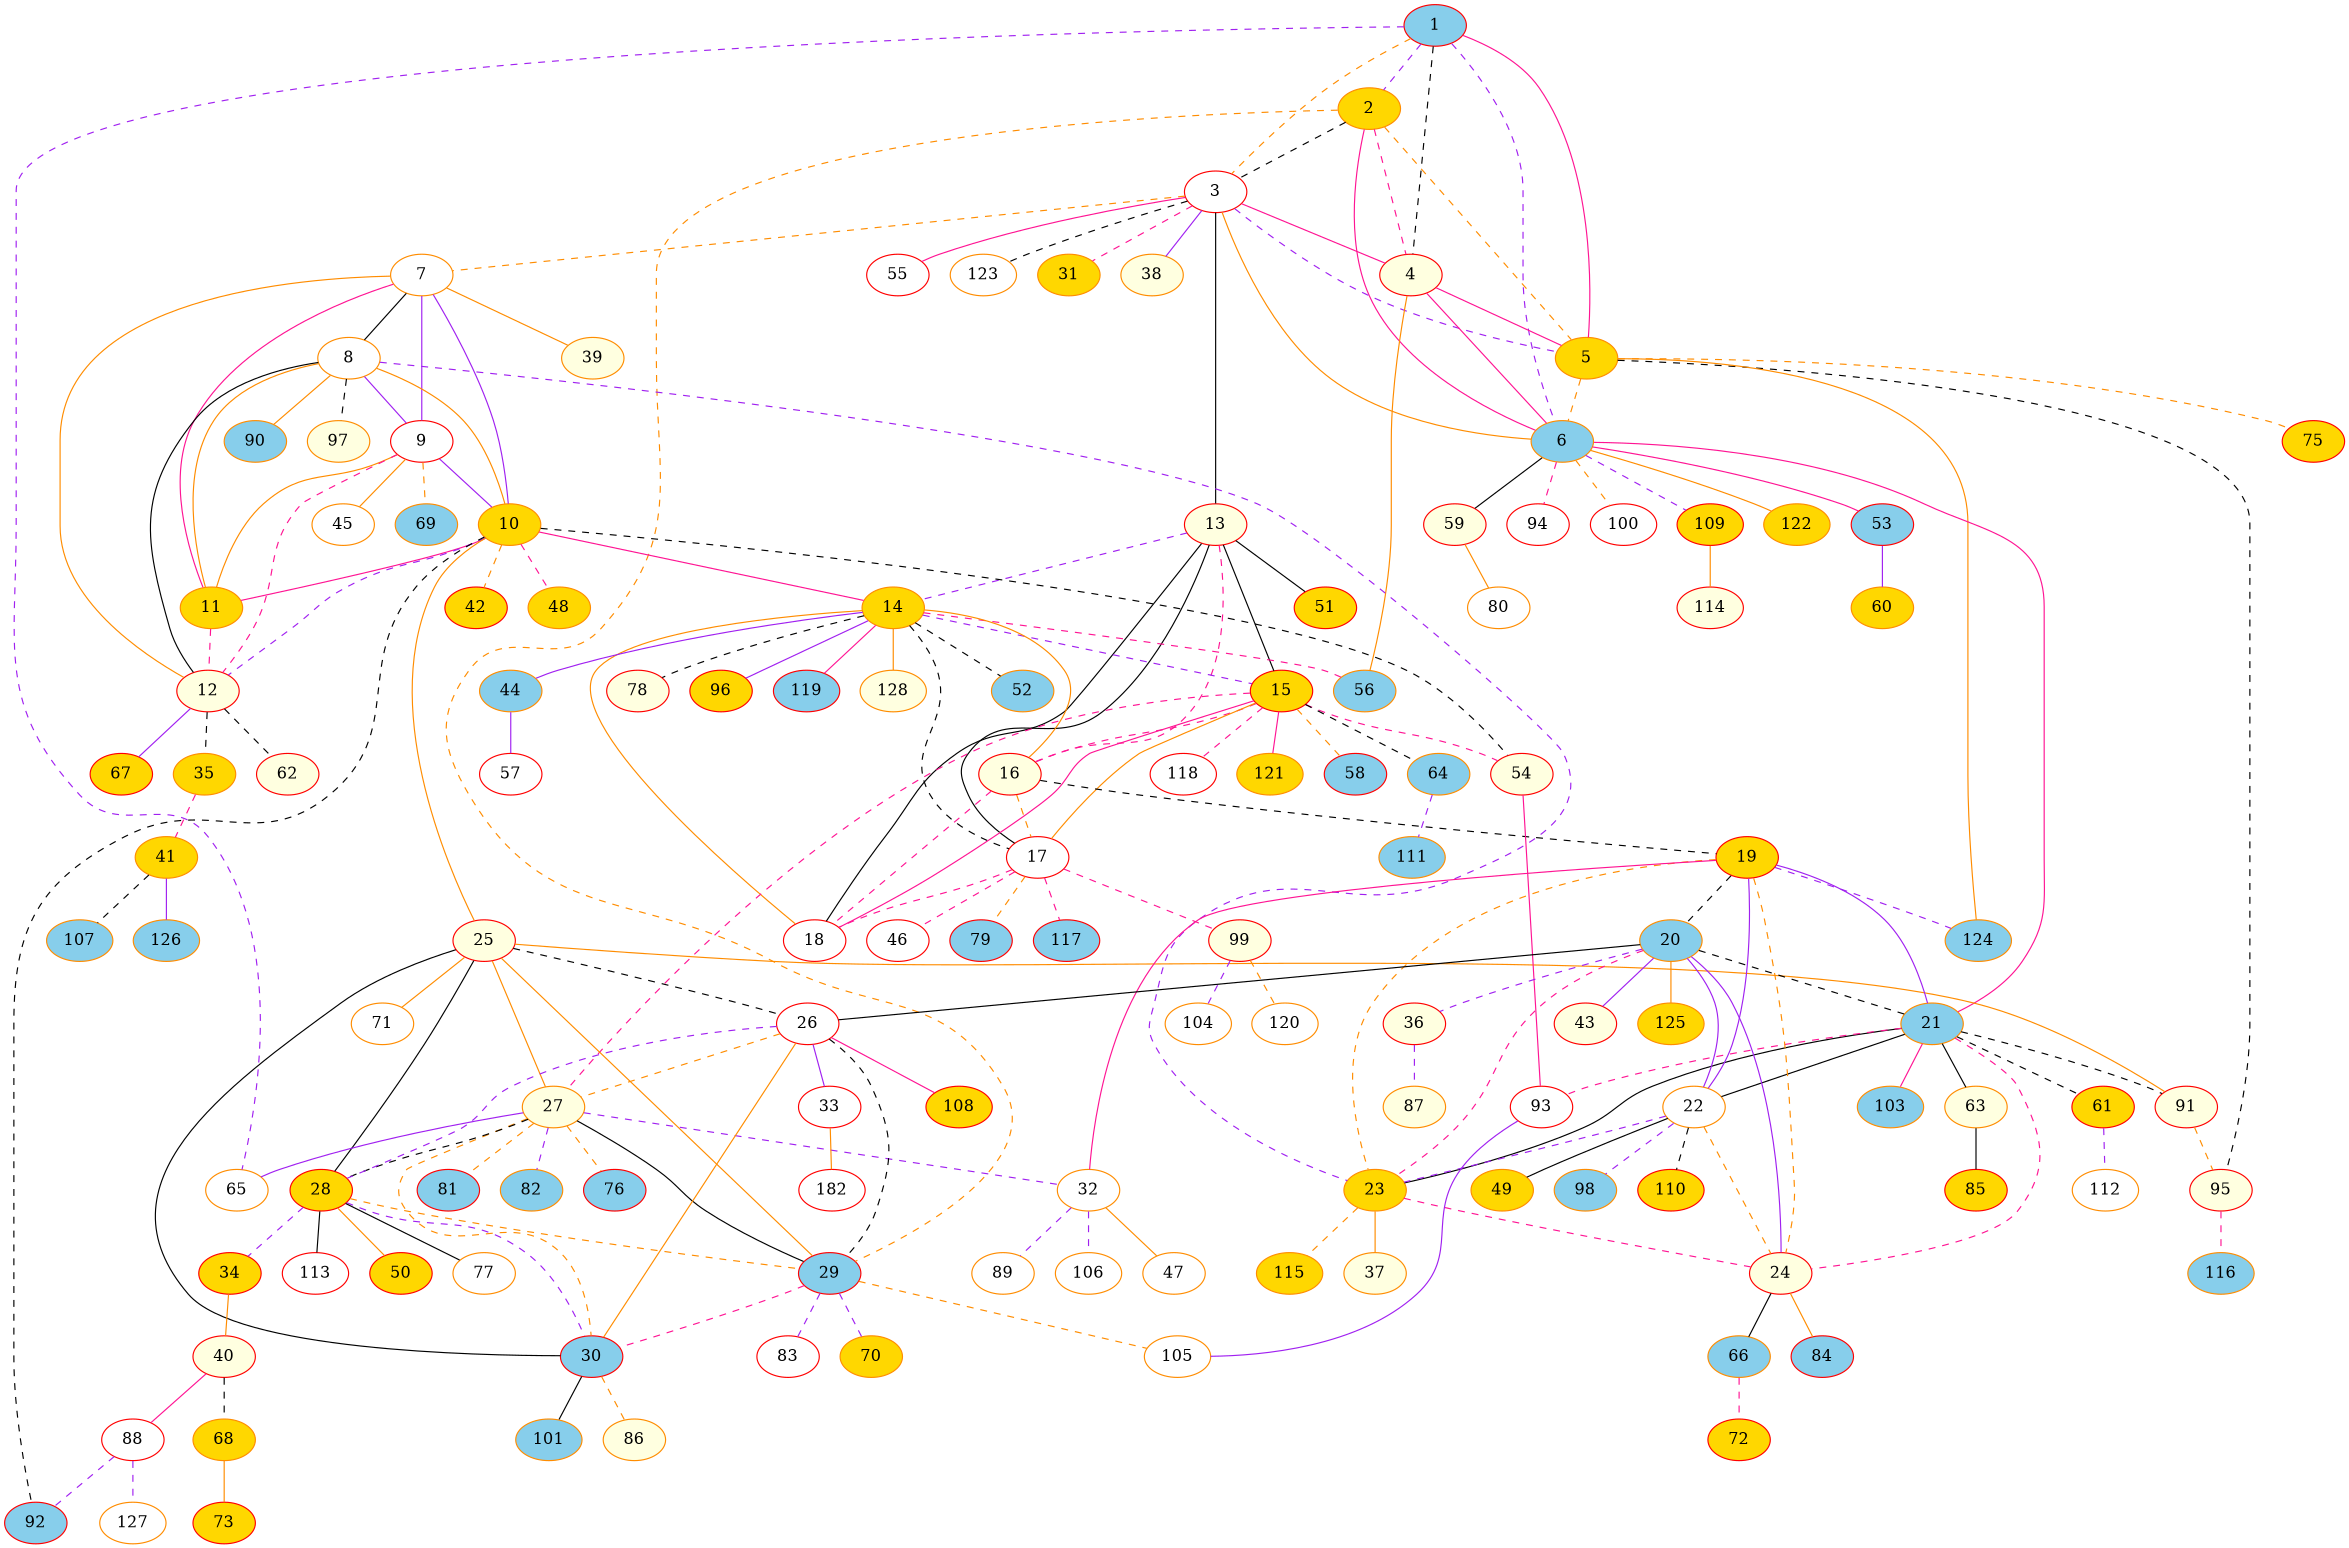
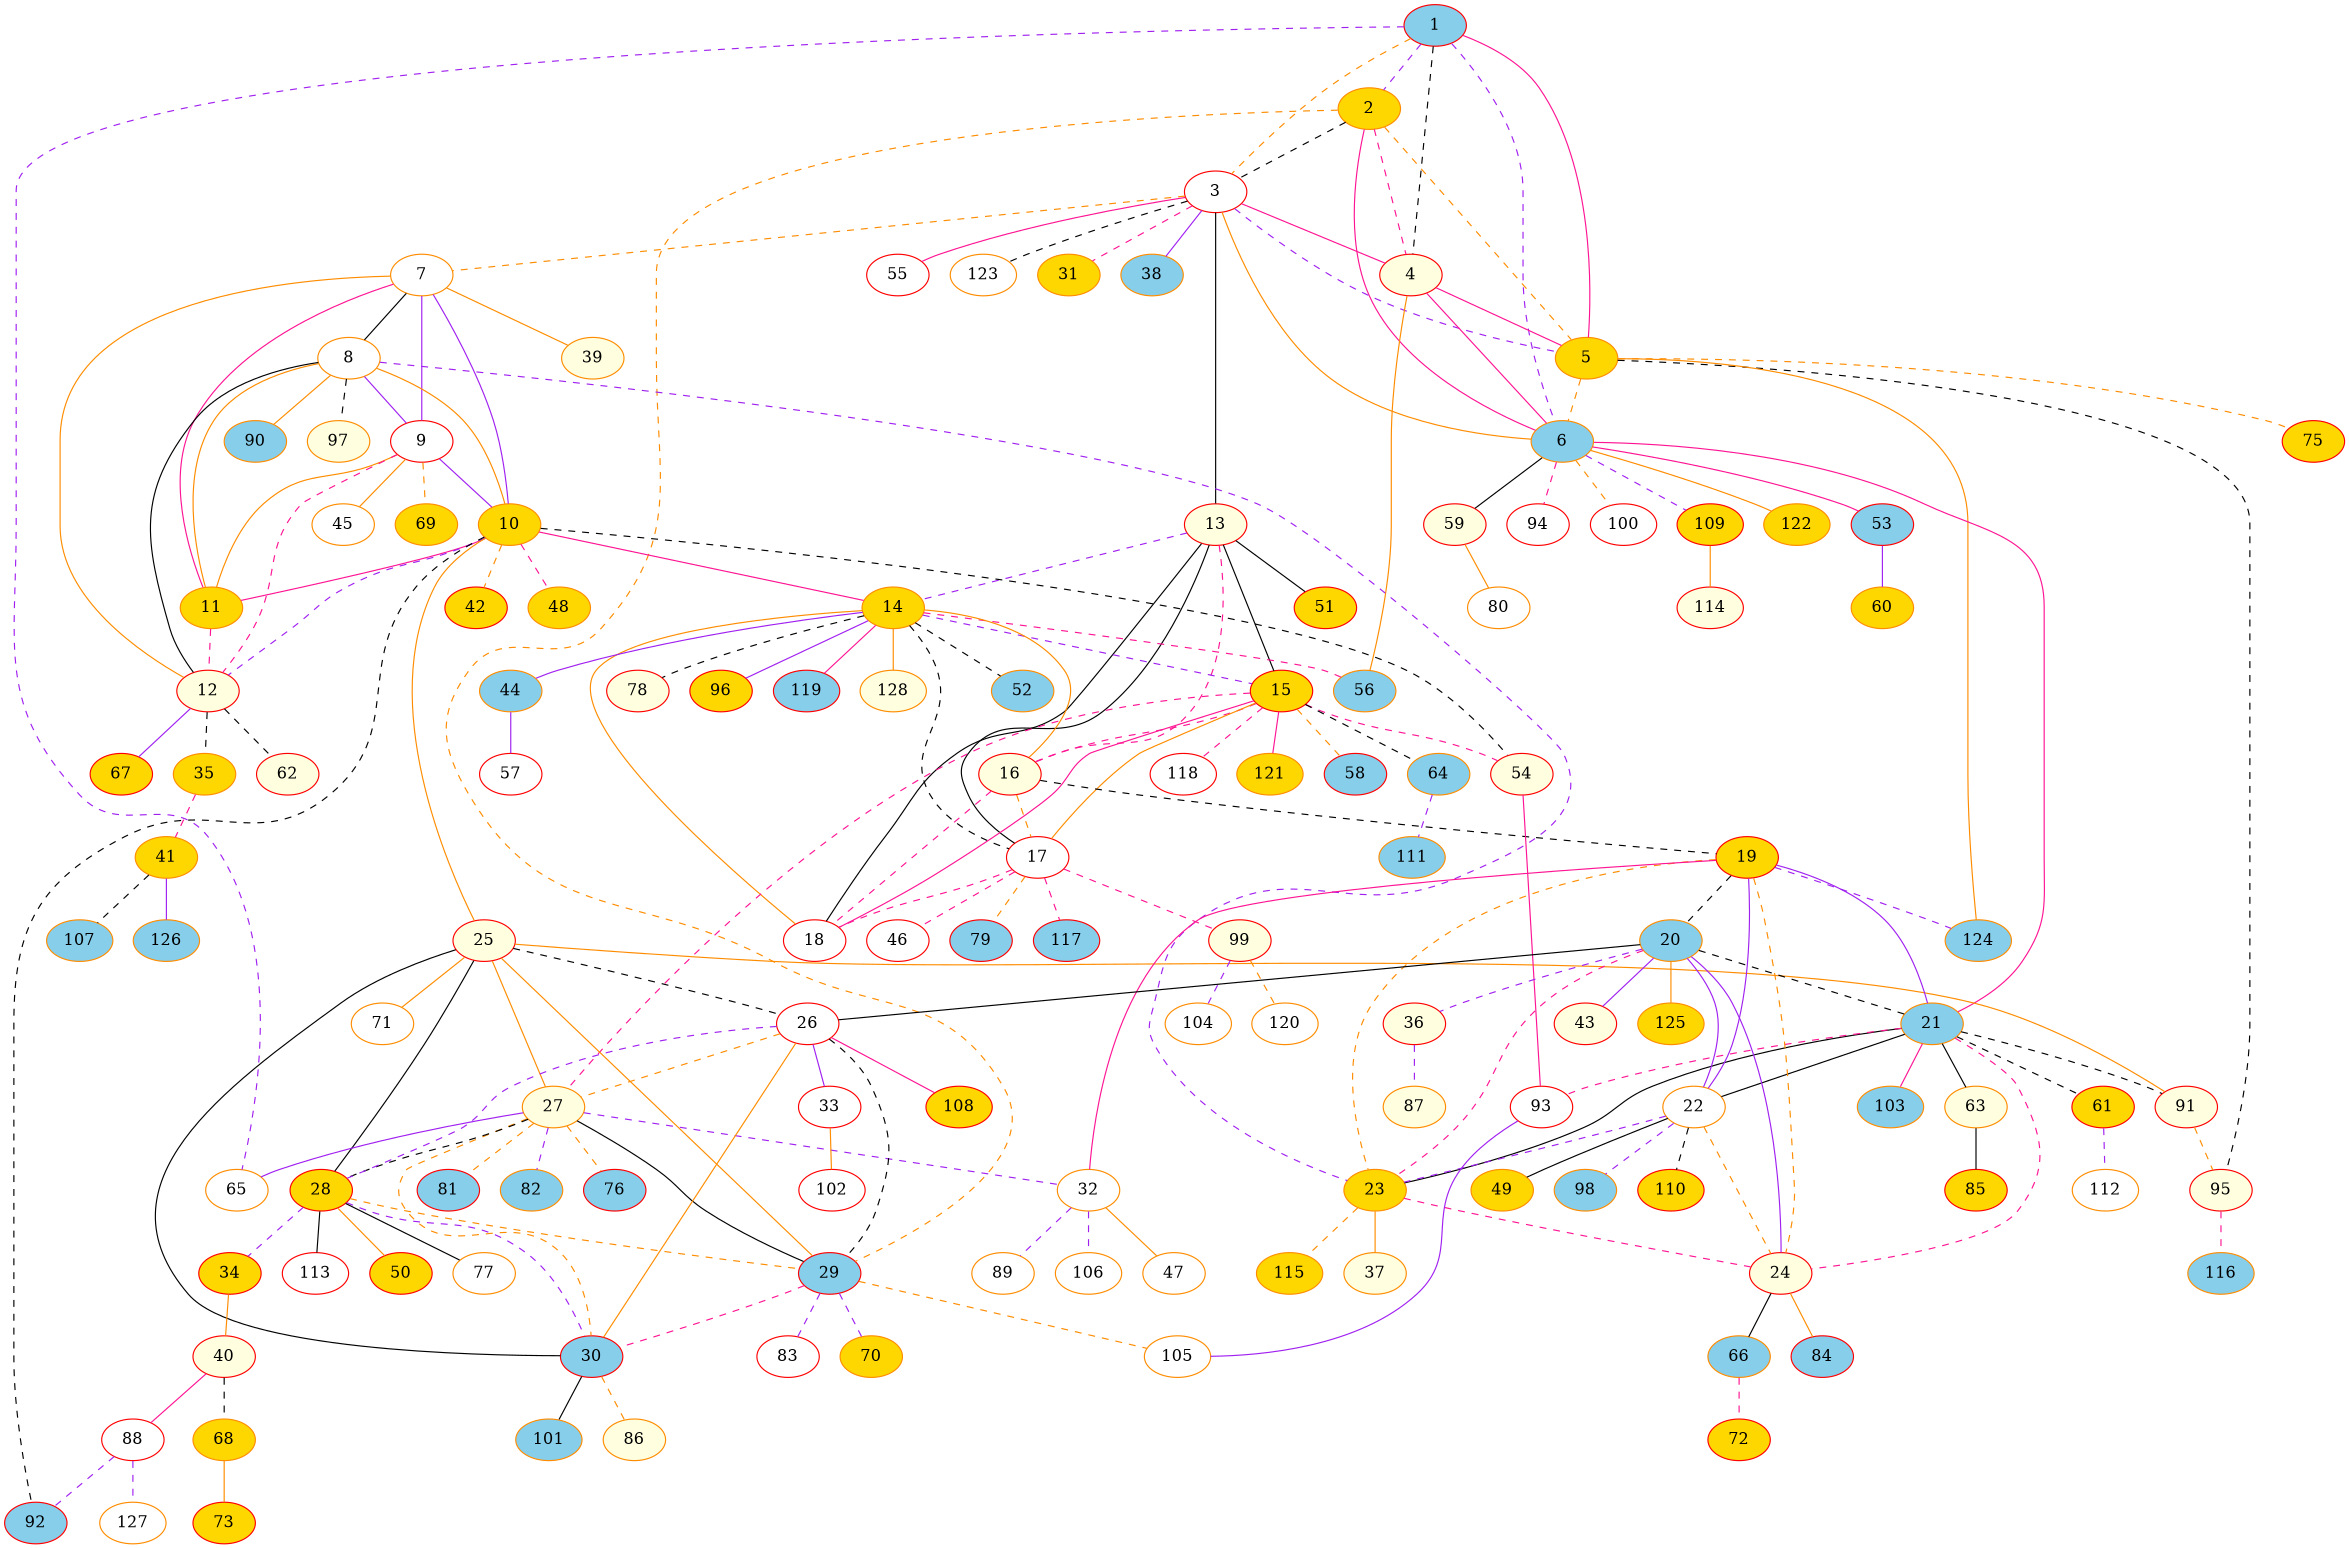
node "38": fillcolor lightyellow -> skyblue
node "69": fillcolor skyblue -> gold
node "182": label "182" -> "102"
